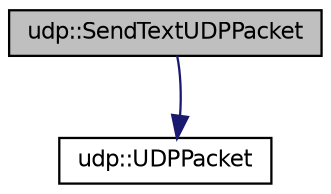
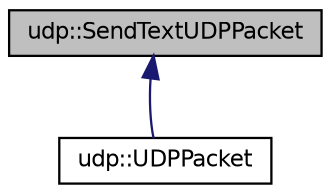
edge "udp::SendTextUDPPacket" -> "udp::UDPPacket": reversed
